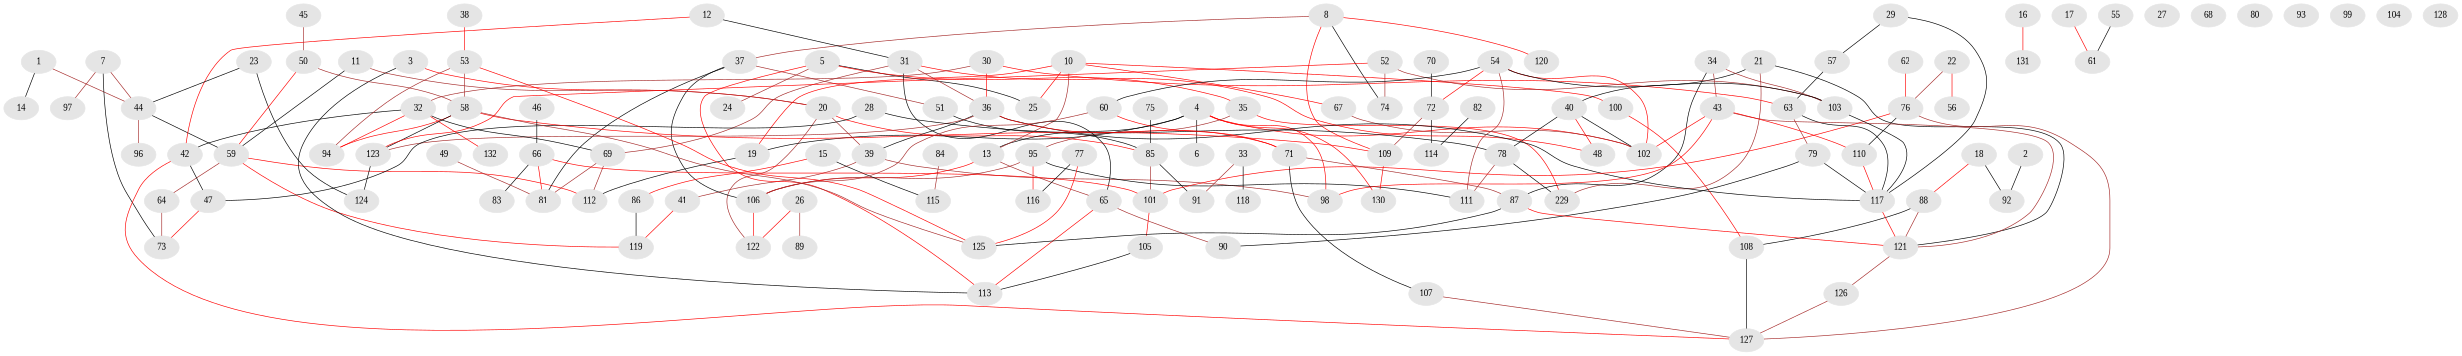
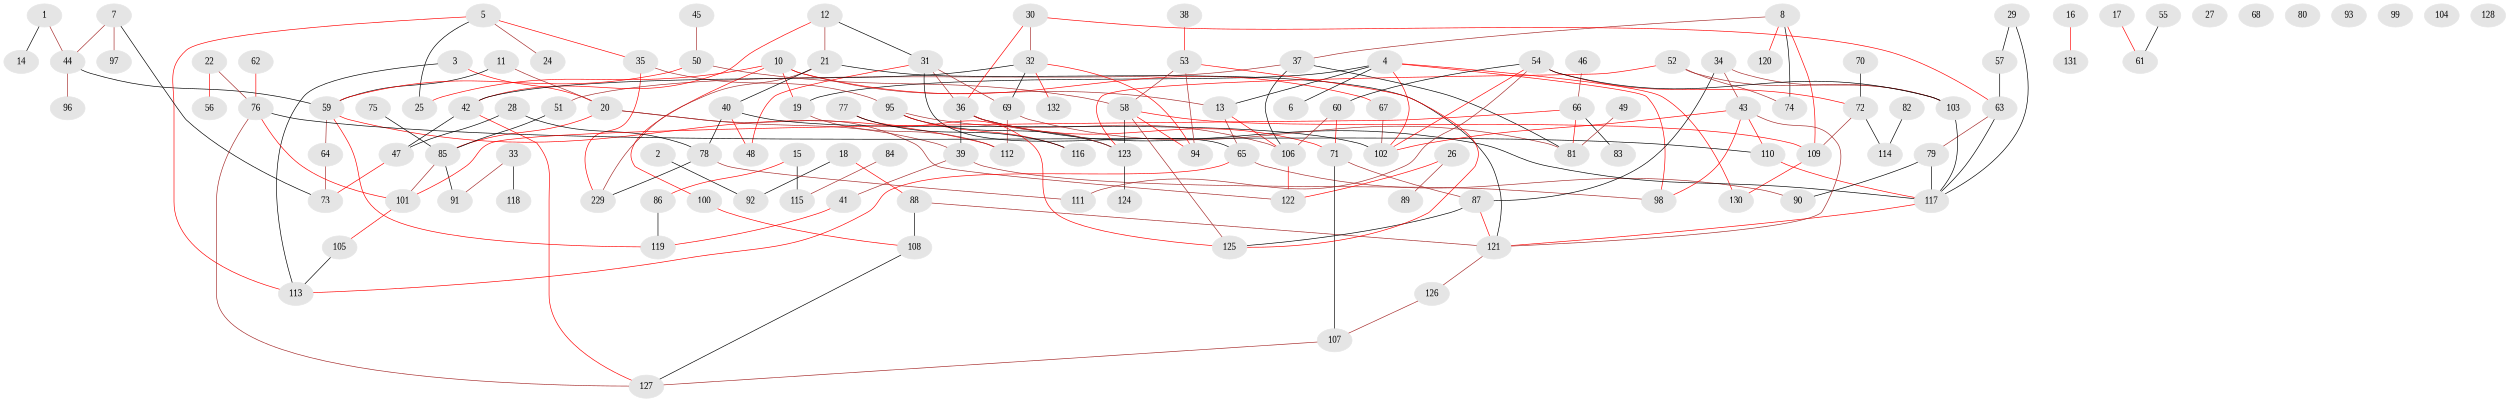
edge "12" -- "21": added
node "23": removed
edge "46" -- "66": color black -> brown
edge "19" -- "112": color black -> brown
edge "95" -- "111": now "95" -- "123"
edge "126" -- "127": now "126" -- "107"
